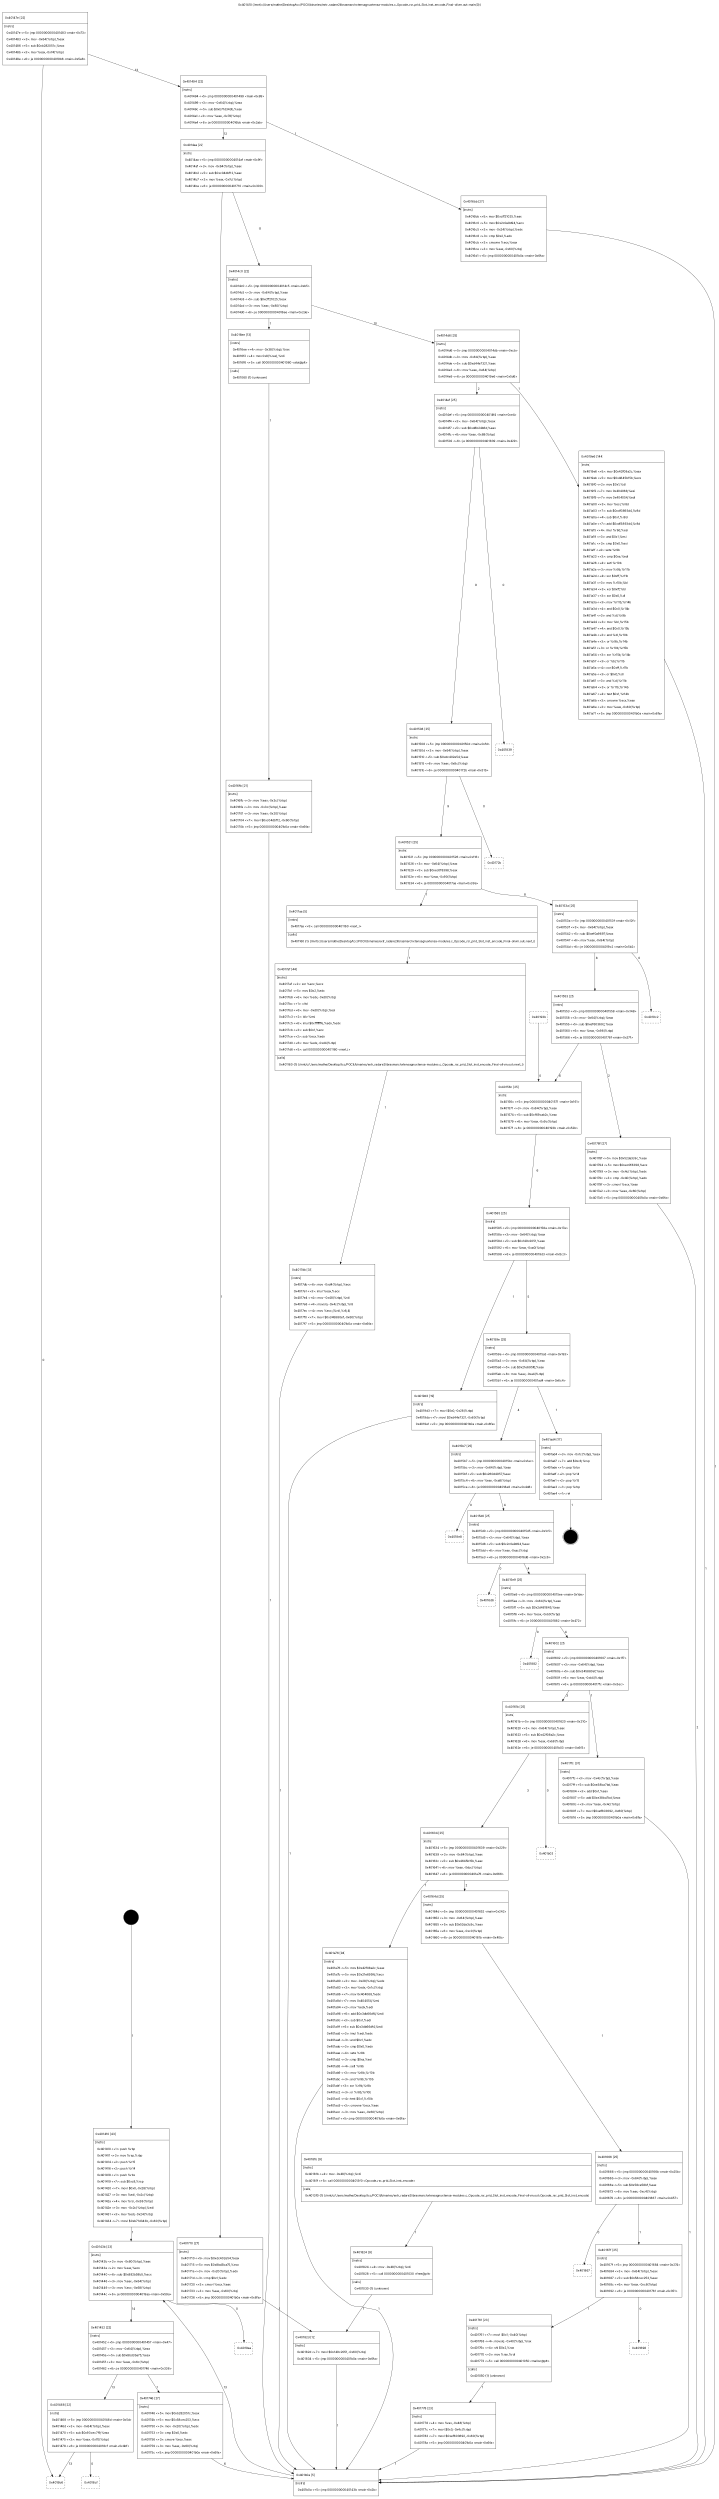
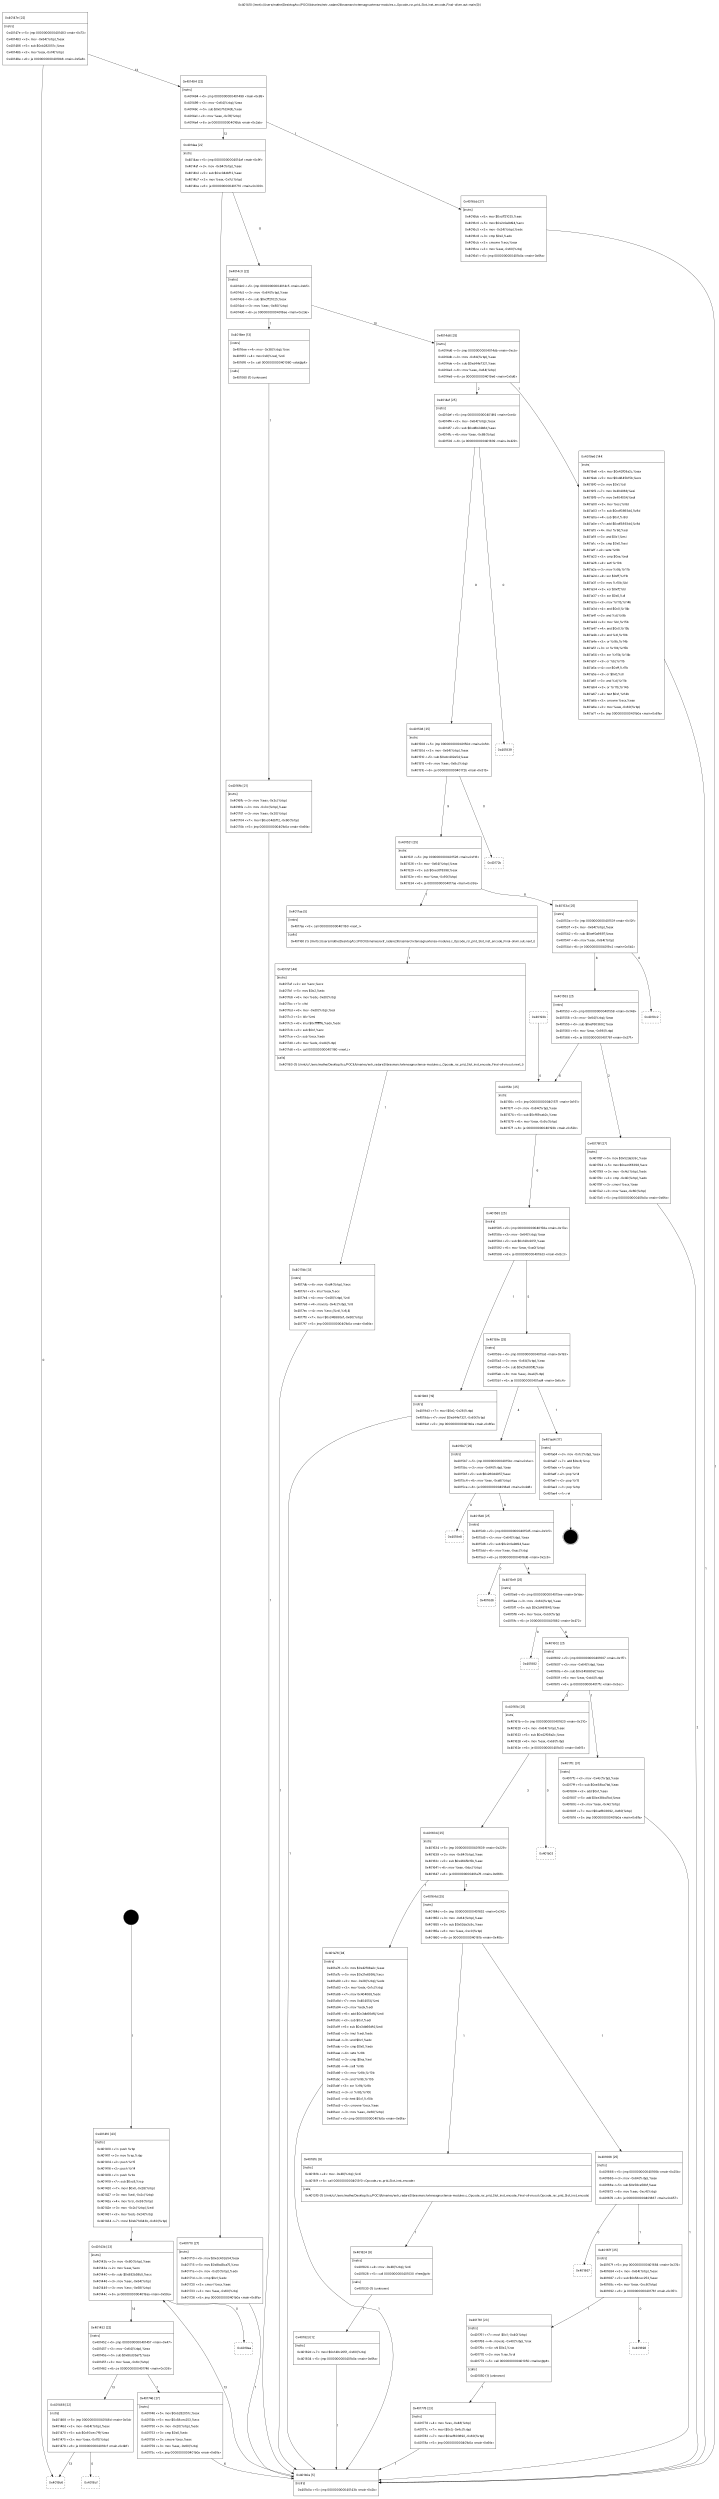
edge "0x40164d [25]" -> "0x40181b [9]": added, label "1"
edge "0x401710 [27]" -> "0x40182d [12]": now "0x401710 [27]" -> "0x401b0a [5]"
